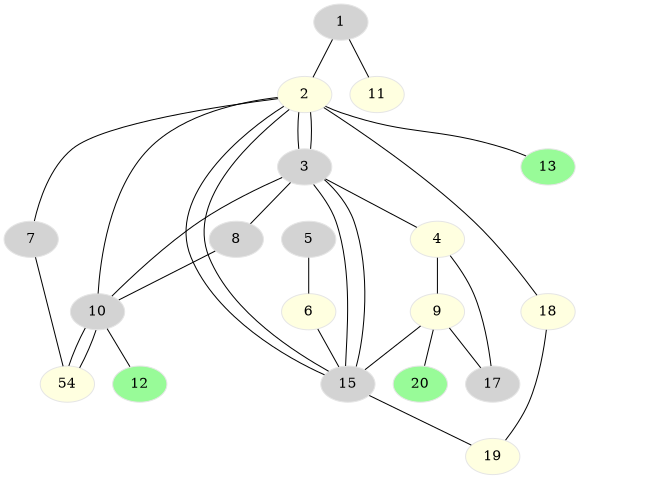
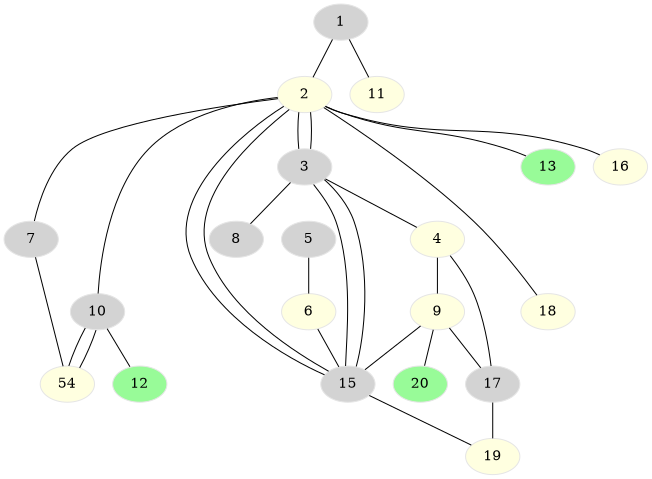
node "16": added
edge "3" -- "10": removed
edge "8" -- "10": removed
edge "18" -- "19": now "17" -- "19"
